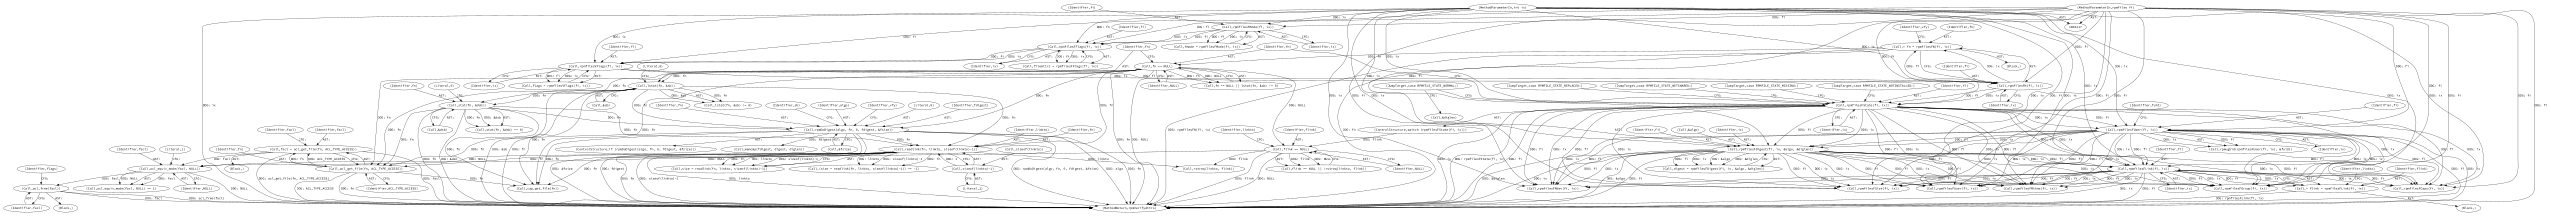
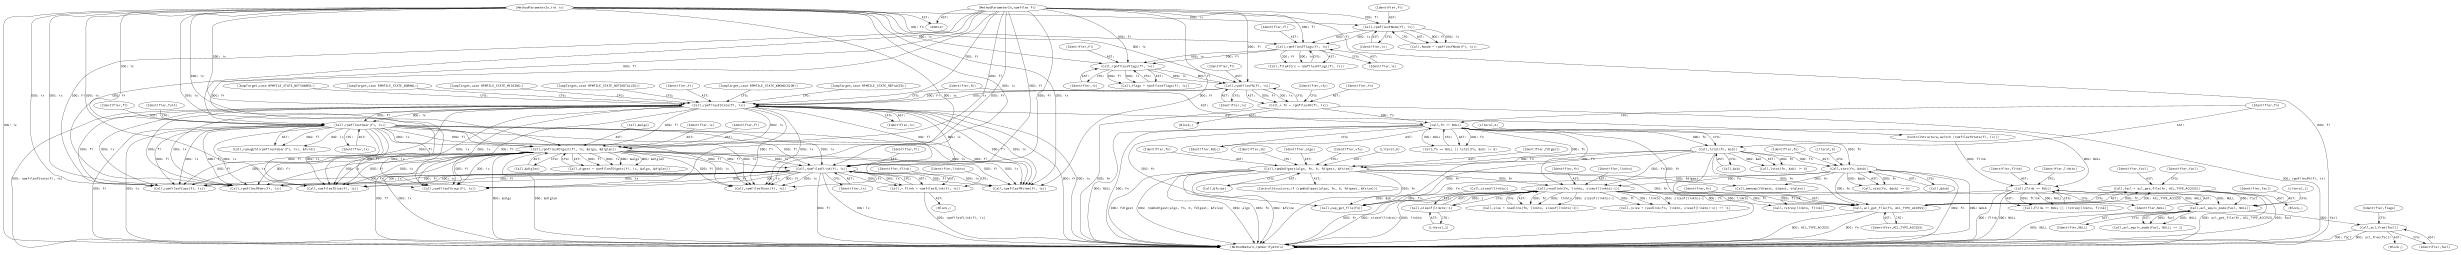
node "(JumpTarget,case RPMFILE_STATE_WRONGCOLOR:)": added
edge "(JumpTarget,case RPMFILE_STATE_NORMAL:)" -> "(Call,&diglen)": now "(Call,rpmfilesFDigest(fi, ix, &algo, &diglen))" -> "(Call,&diglen)"
edge "(Call,stat(fn, &dsb))" -> "(Call,rpmDoDigest(algo, fn, 0, fdigest, &fsize))": now "(Call,stat(fn, &dsb))" -> "(Call,memcmp(fdigest, digest, diglen))"
edge "(Call,acl_get_file(fn, ACL_TYPE_ACCESS))" -> "(Call,cap_get_file(fn))": removed, label "DDG: fn"
